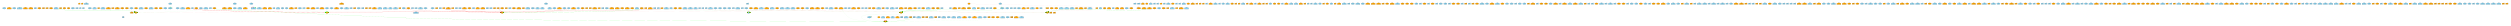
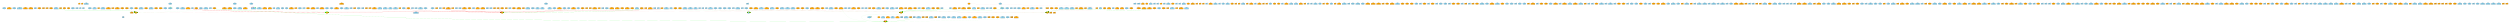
node "-592": removed
